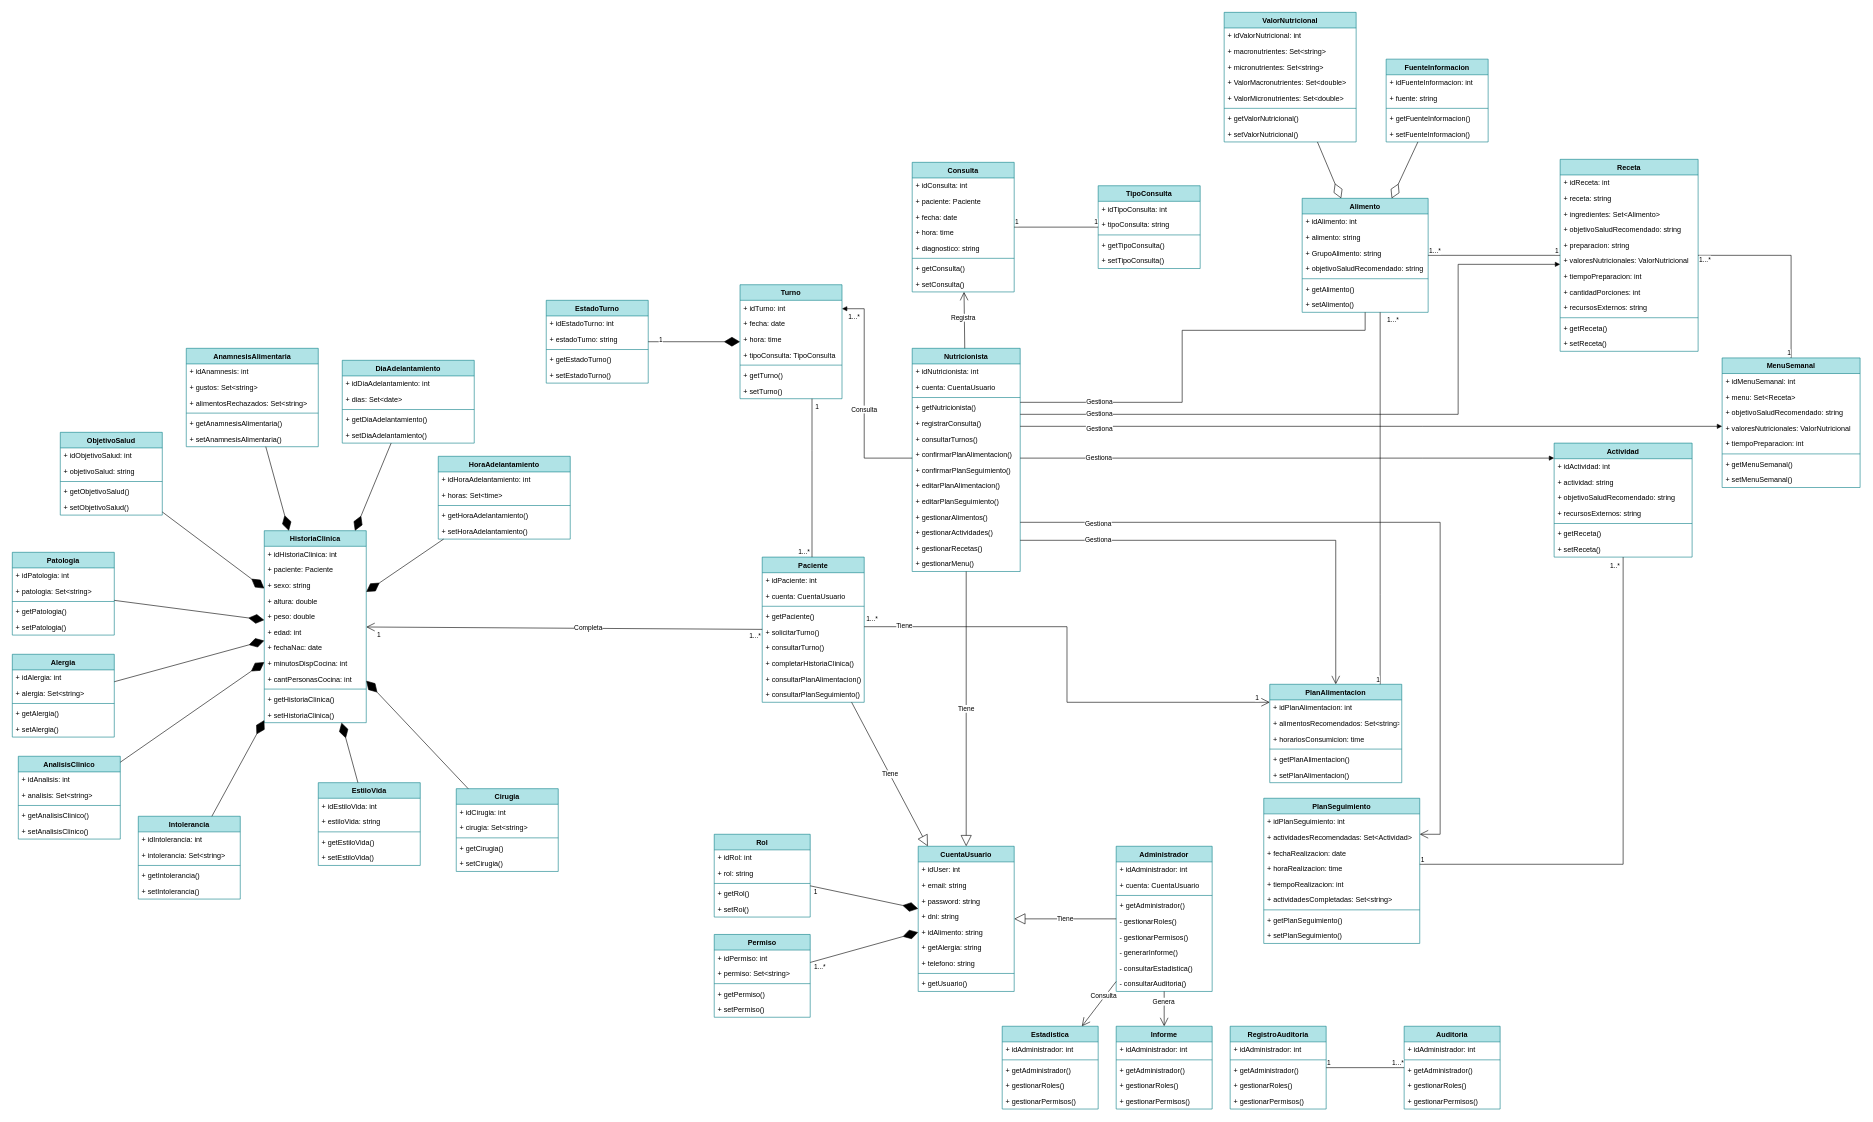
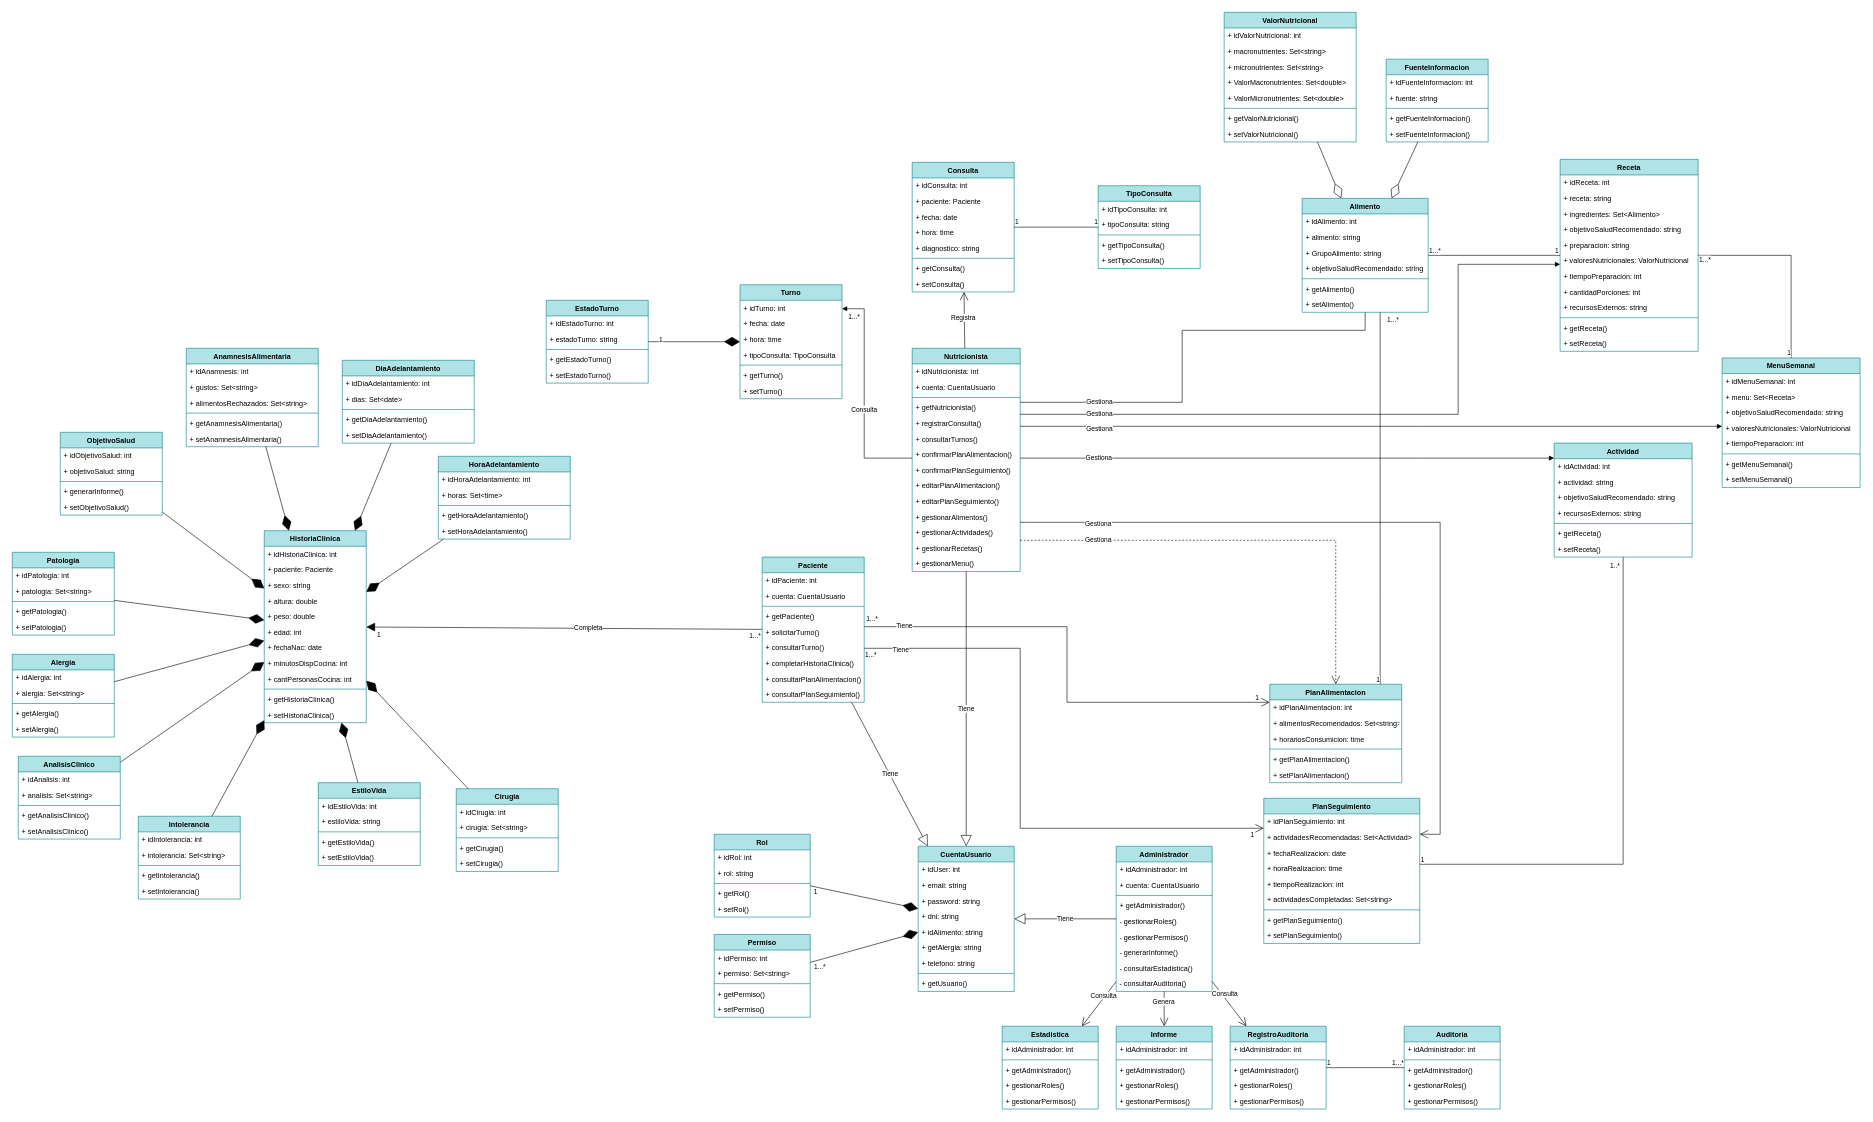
edge "Turno" -- "Paciente": removed, labels "1", "1...*"
node "+ getObjetivoSalud()": label "+ getObjetivoSalud()" -> "+ generarInforme()"
edge "Nutricionista" -> "PlanAlimentacion": style solid -> dashed
edge "Paciente" -> "HistoriaClinica": arrowhead open -> block
edge "Paciente" -> "PlanSeguimiento": added, labels "1...*", "Tiene", "1"
edge "Administrador" -> "RegistroAuditoria": added, label "Consulta"
